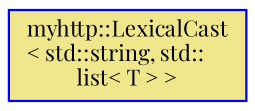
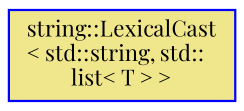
node "myhttp::LexicalCast < std::string, std:: list< T > >": label "myhttp::LexicalCast < std::string, std:: list< T > >" -> "string::LexicalCast < std::string, std:: list< T > >"
